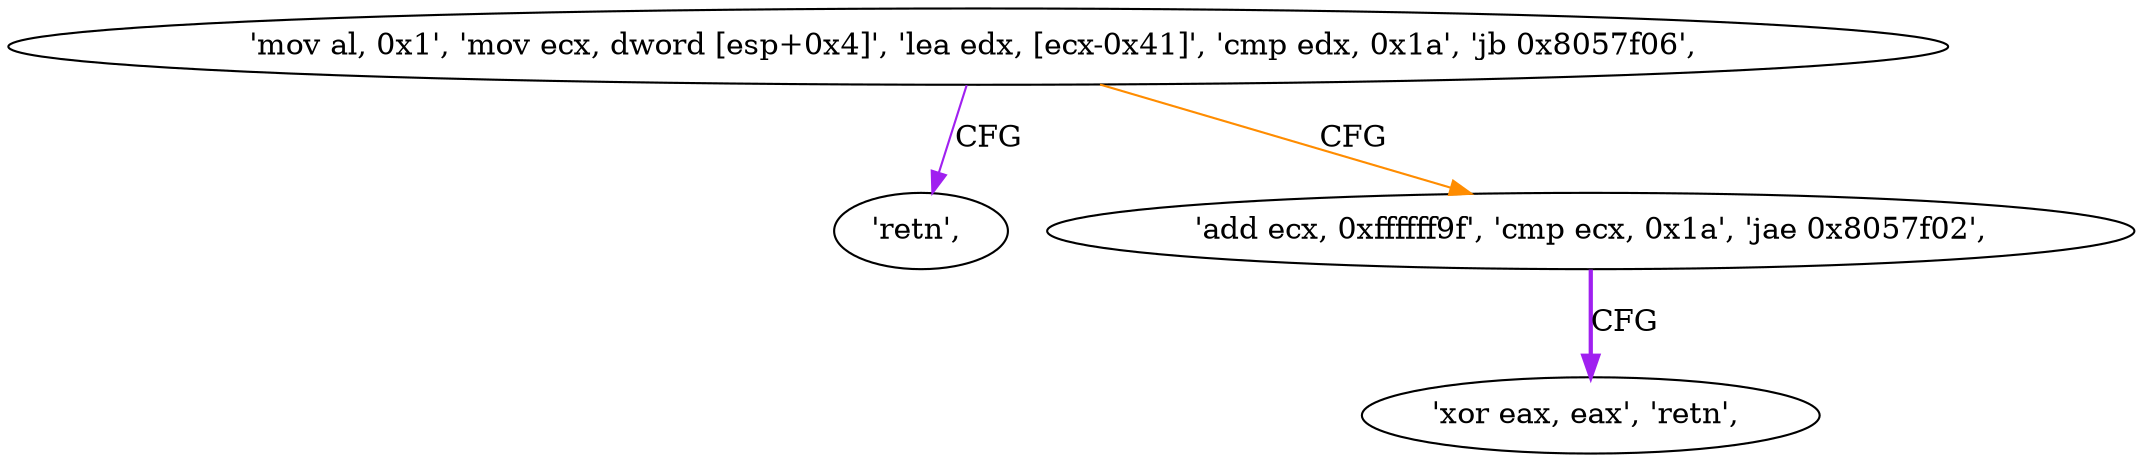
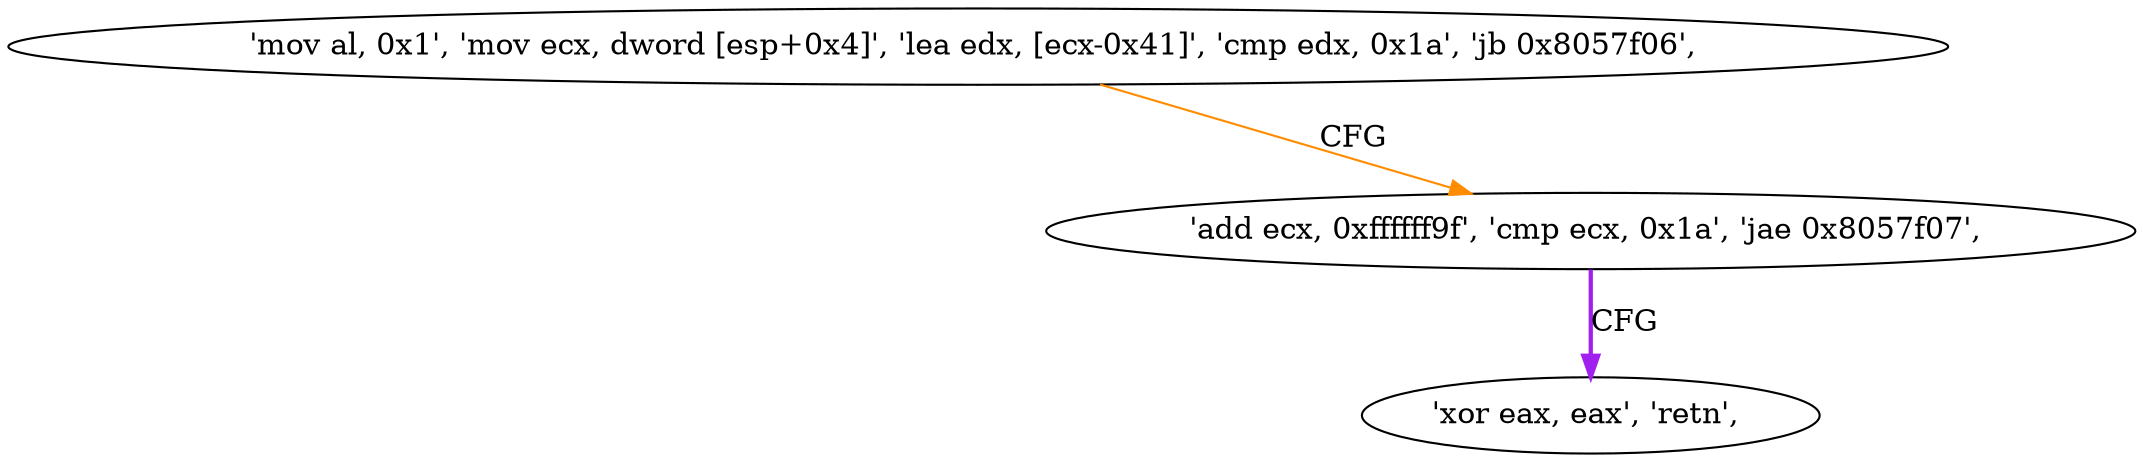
node "'retn',": removed
node "'add ecx, 0xffffff9f', 'cmp ecx, 0x1a', 'jae 0x8057f02',": label "'add ecx, 0xffffff9f', 'cmp ecx, 0x1a', 'jae 0x8057f02'," -> "'add ecx, 0xffffff9f', 'cmp ecx, 0x1a', 'jae 0x8057f07',"
